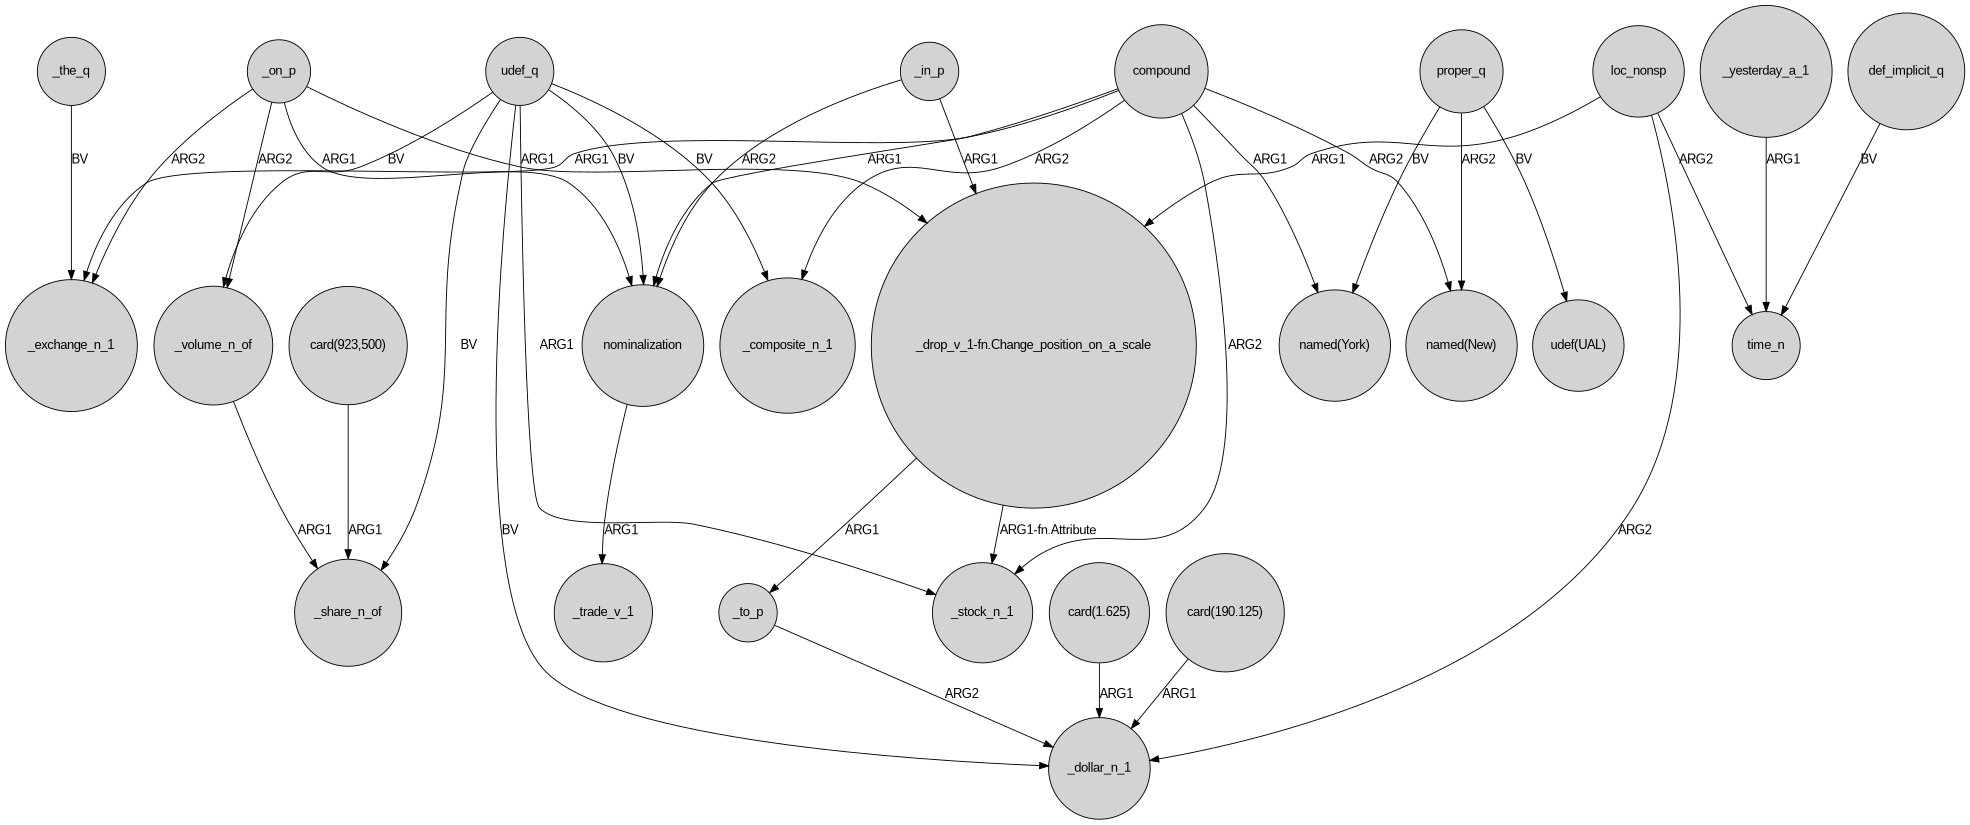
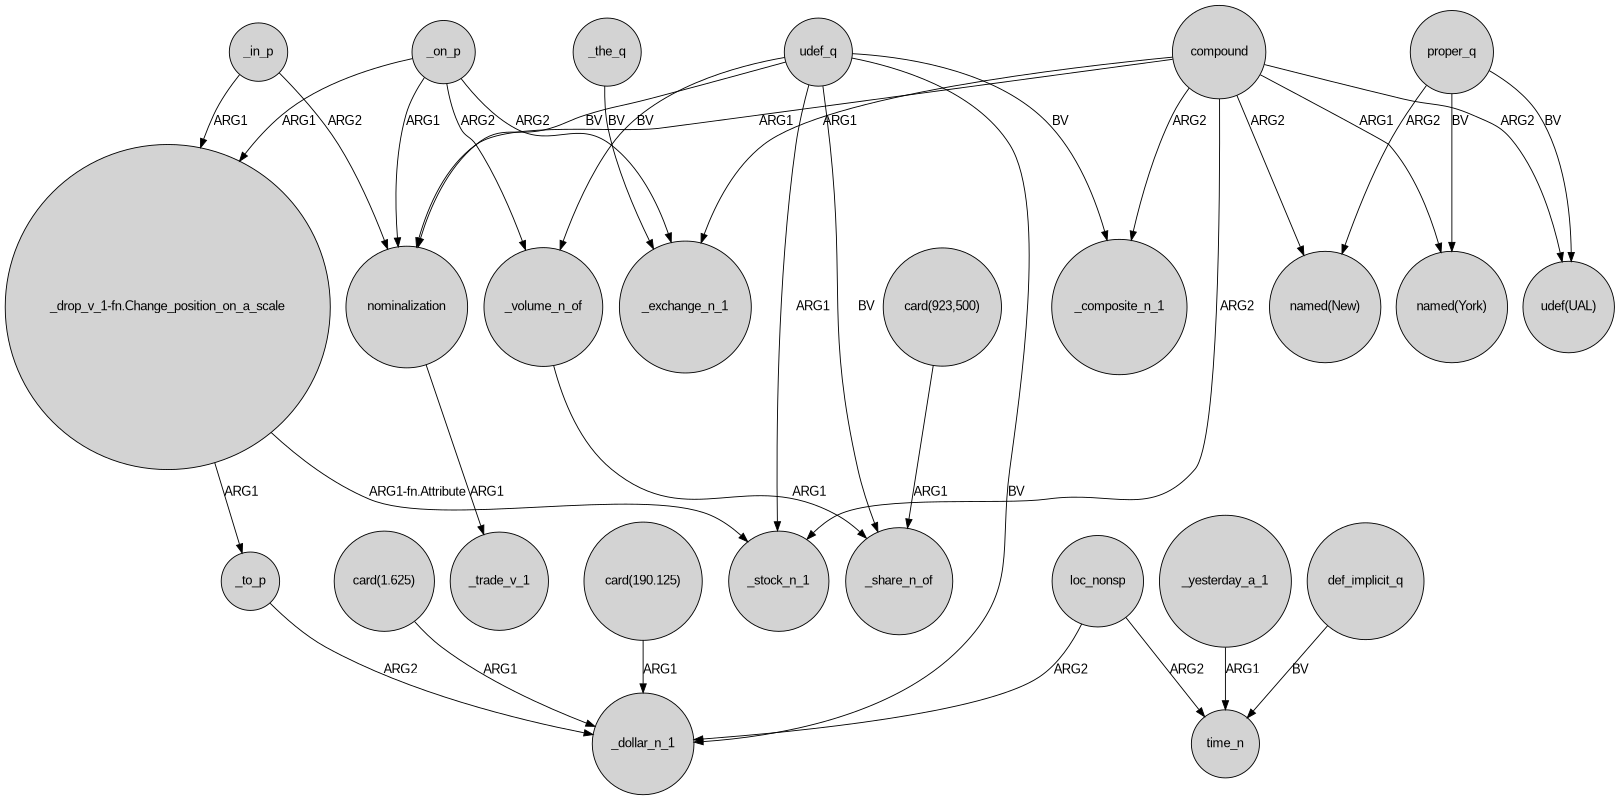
edge "compound" -> "udef(UAL)": added, label "ARG2"
edge "loc_nonsp" -> "_drop_v_1-fn.Change_position_on_a_scale": removed, label "ARG1"
